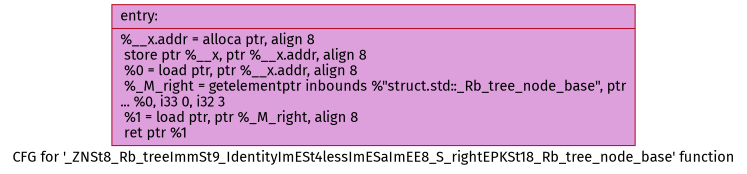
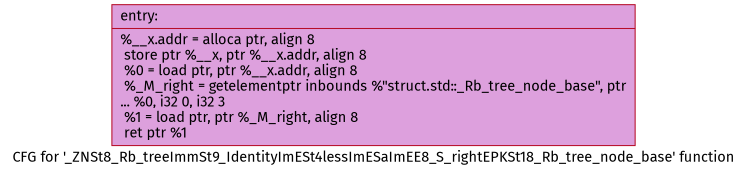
node "entry:": text "... %0, i33 0, i32 3" -> "... %0, i32 0, i32 3"
